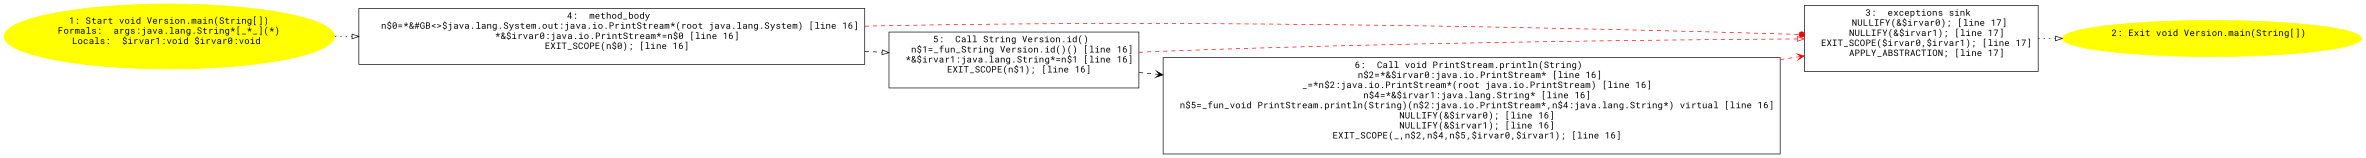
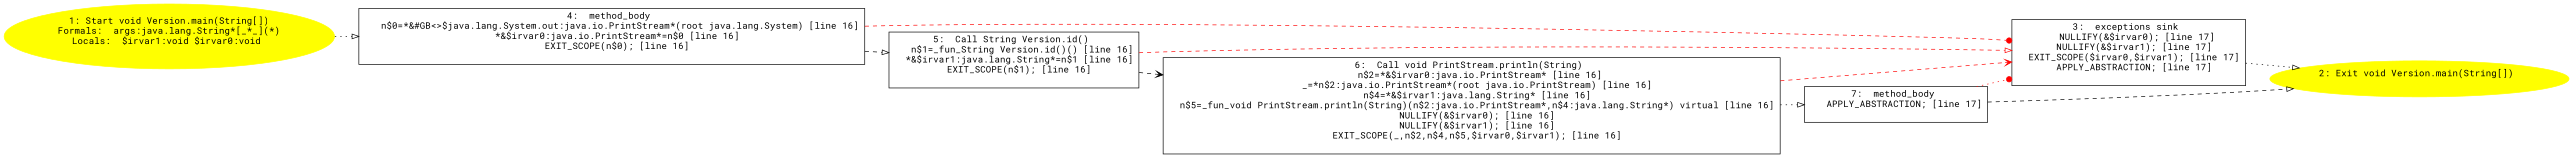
node "7:  method_body APPLY_ABSTRACTION; [line 17]": added
